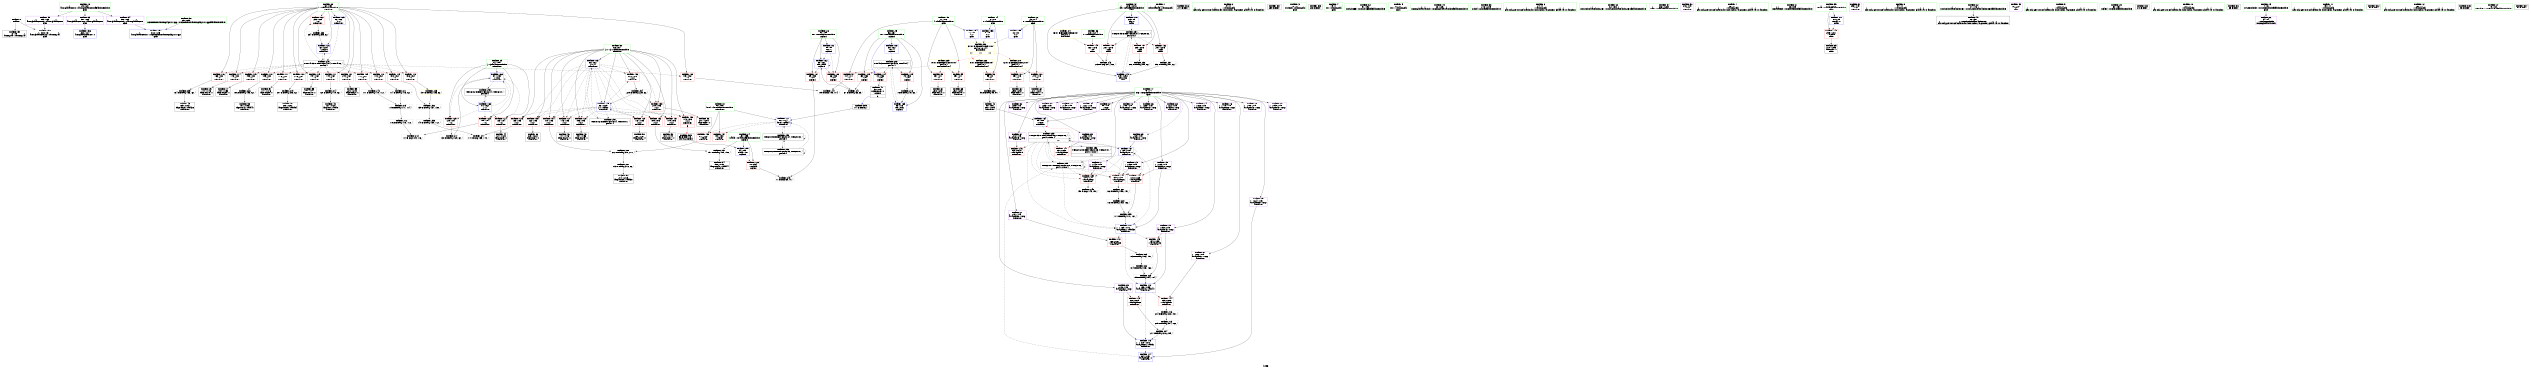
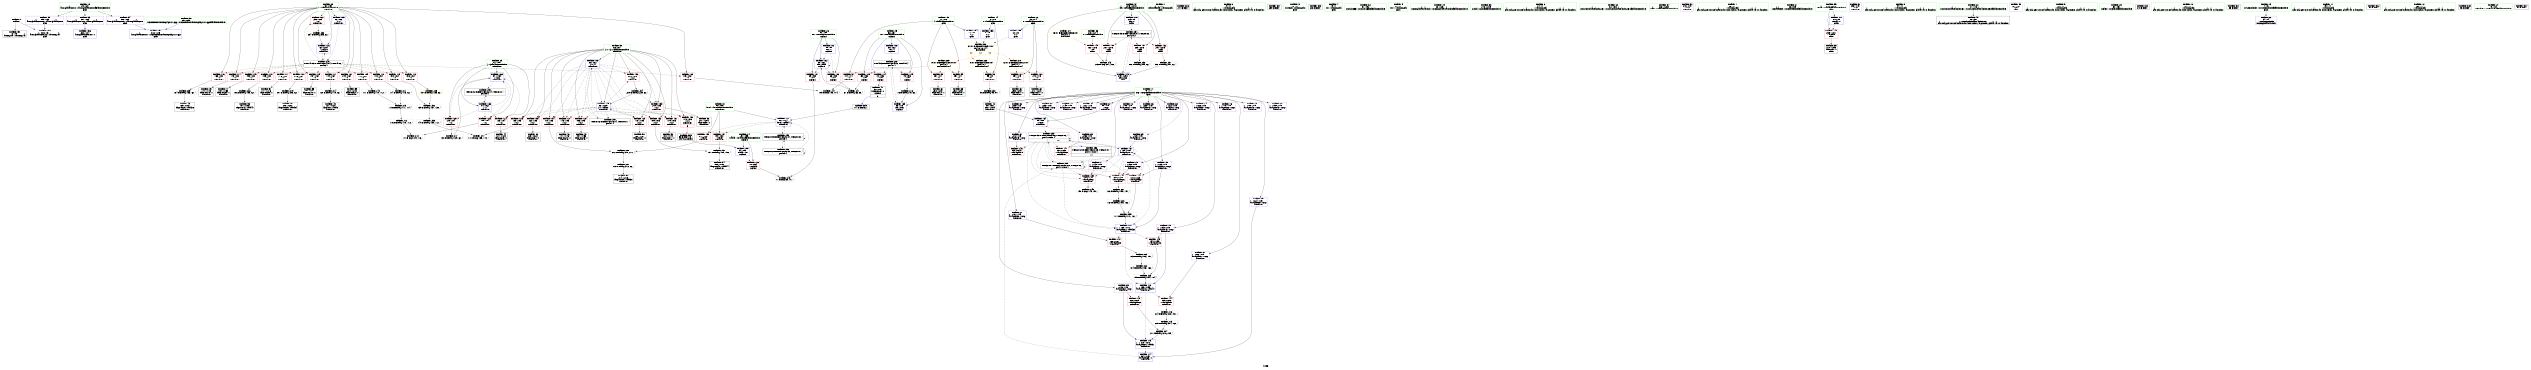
edge "NodeID: 24" -> "NodeID: 231": now "NodeID: 137" -> "NodeID: 231"
